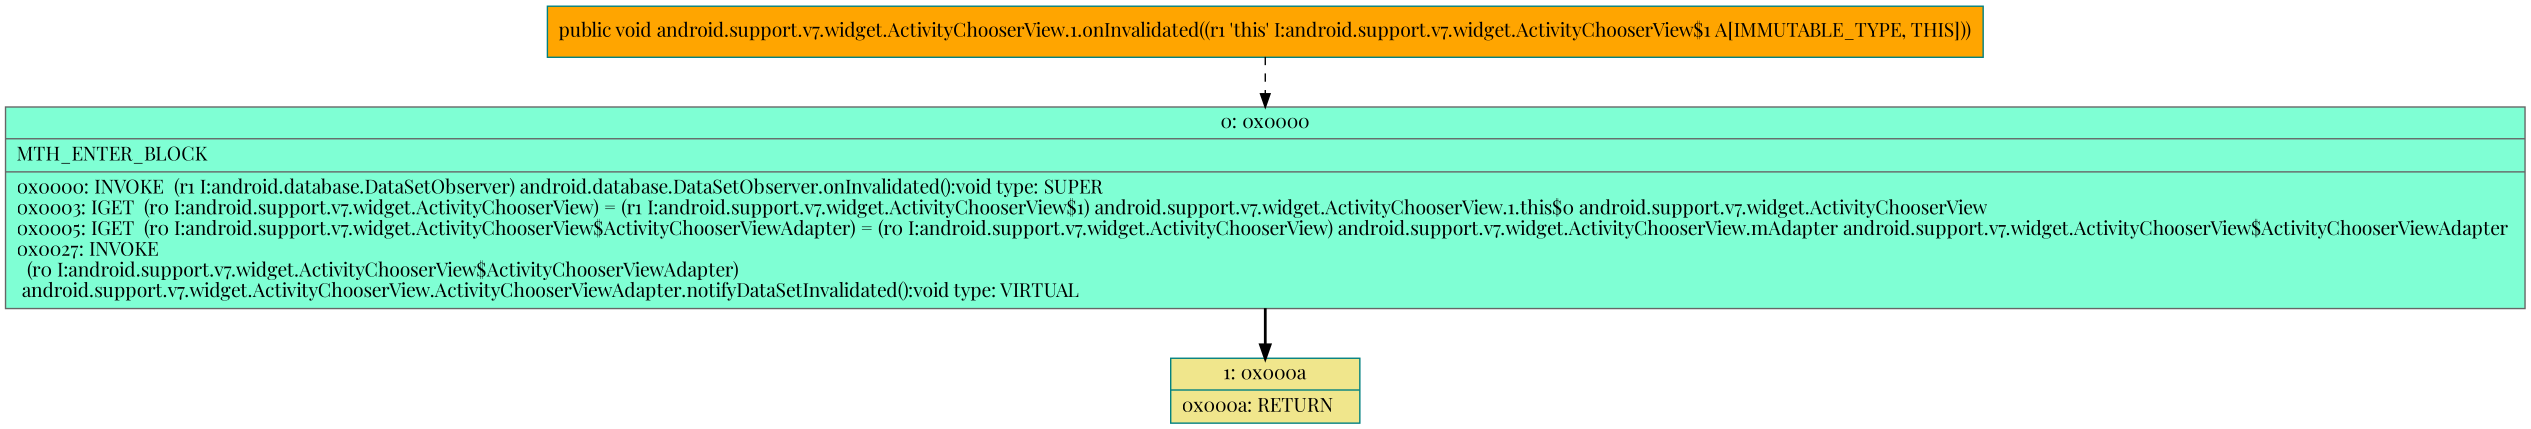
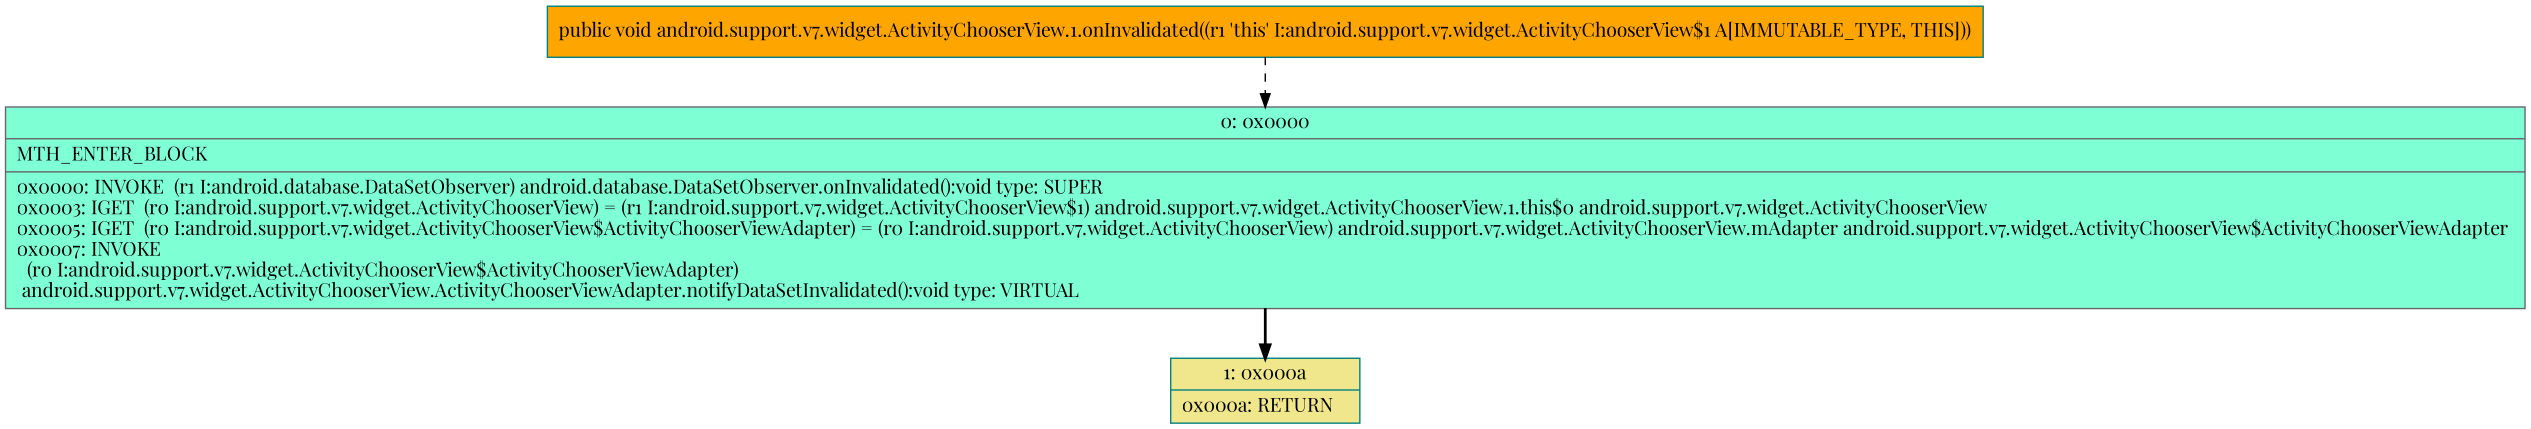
node "0: 0x0000": text "0x0027: INVOKE" -> "0x0007: INVOKE"
